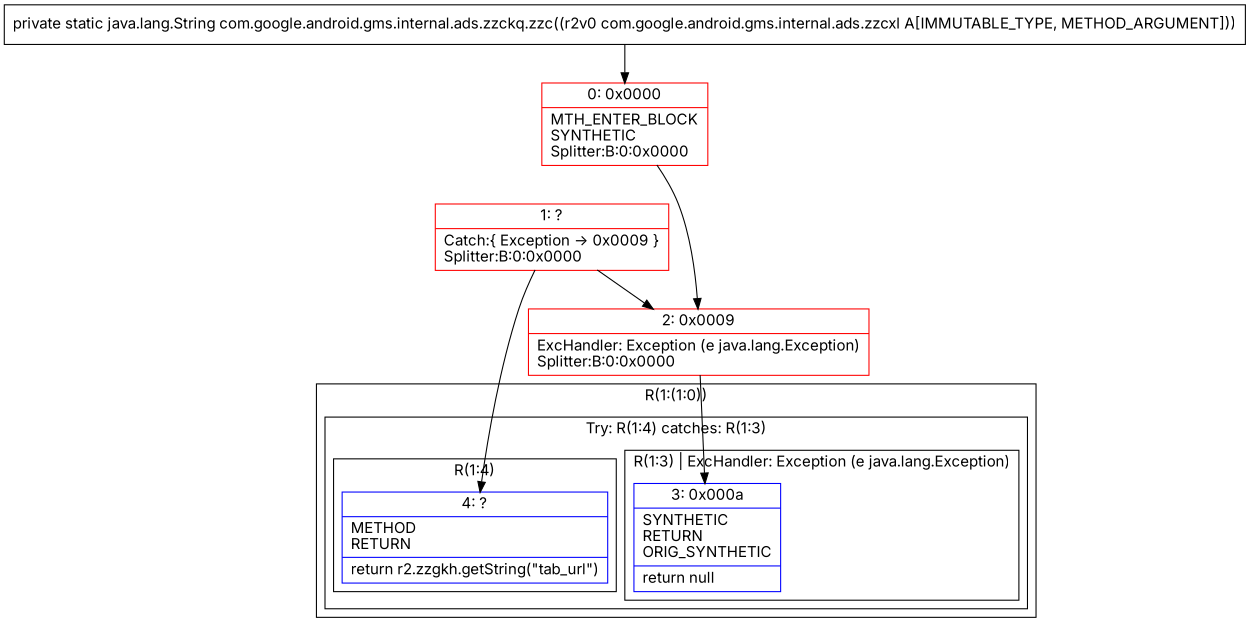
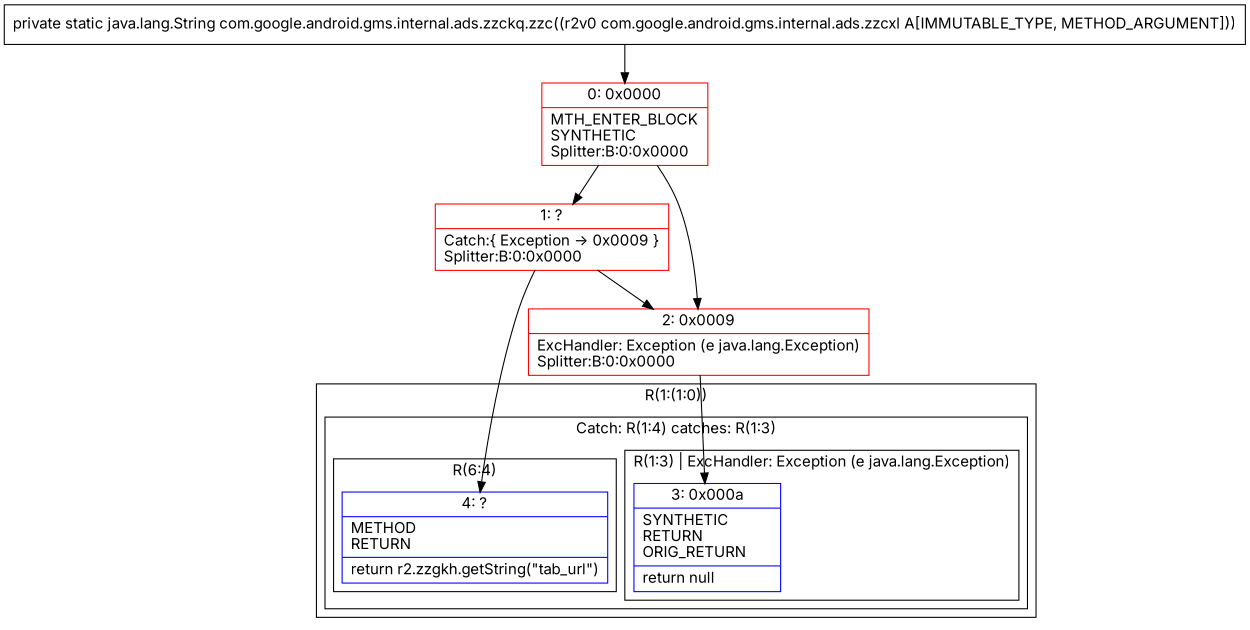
edge "0: 0x0000" -> "1: ?": added
cluster "Try: R(1:4) catches: R(1:3)": label "Try: R(1:4) catches: R(1:3)" -> "Catch: R(1:4) catches: R(1:3)"
cluster "R(1:4)": label "R(1:4)" -> "R(6:4)"
node "3: 0x000a": text "ORIG_SYNTHETIC" -> "ORIG_RETURN"
